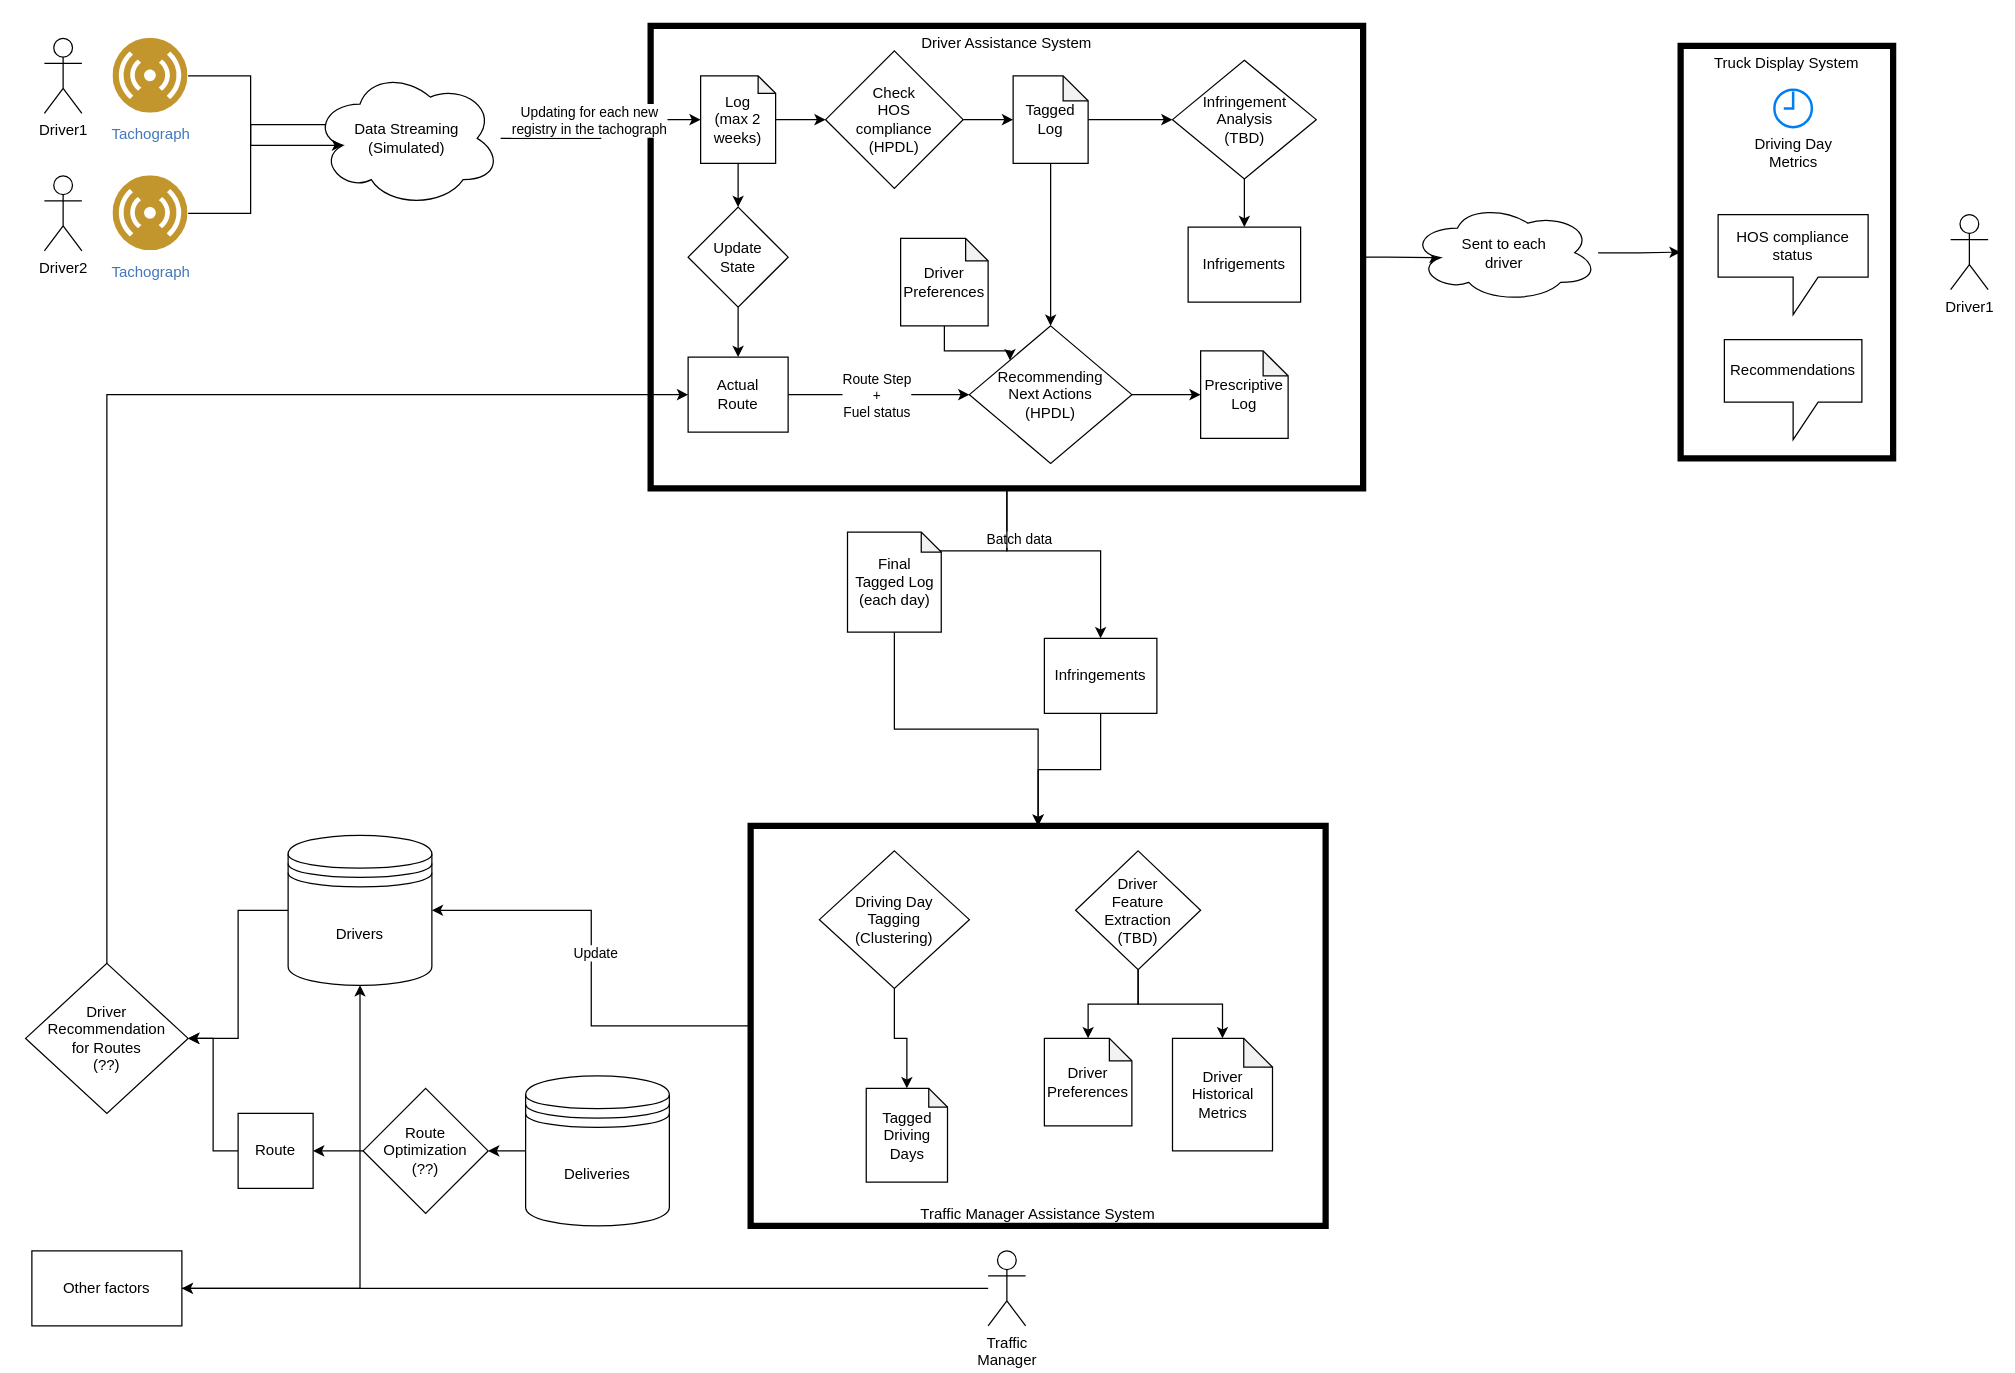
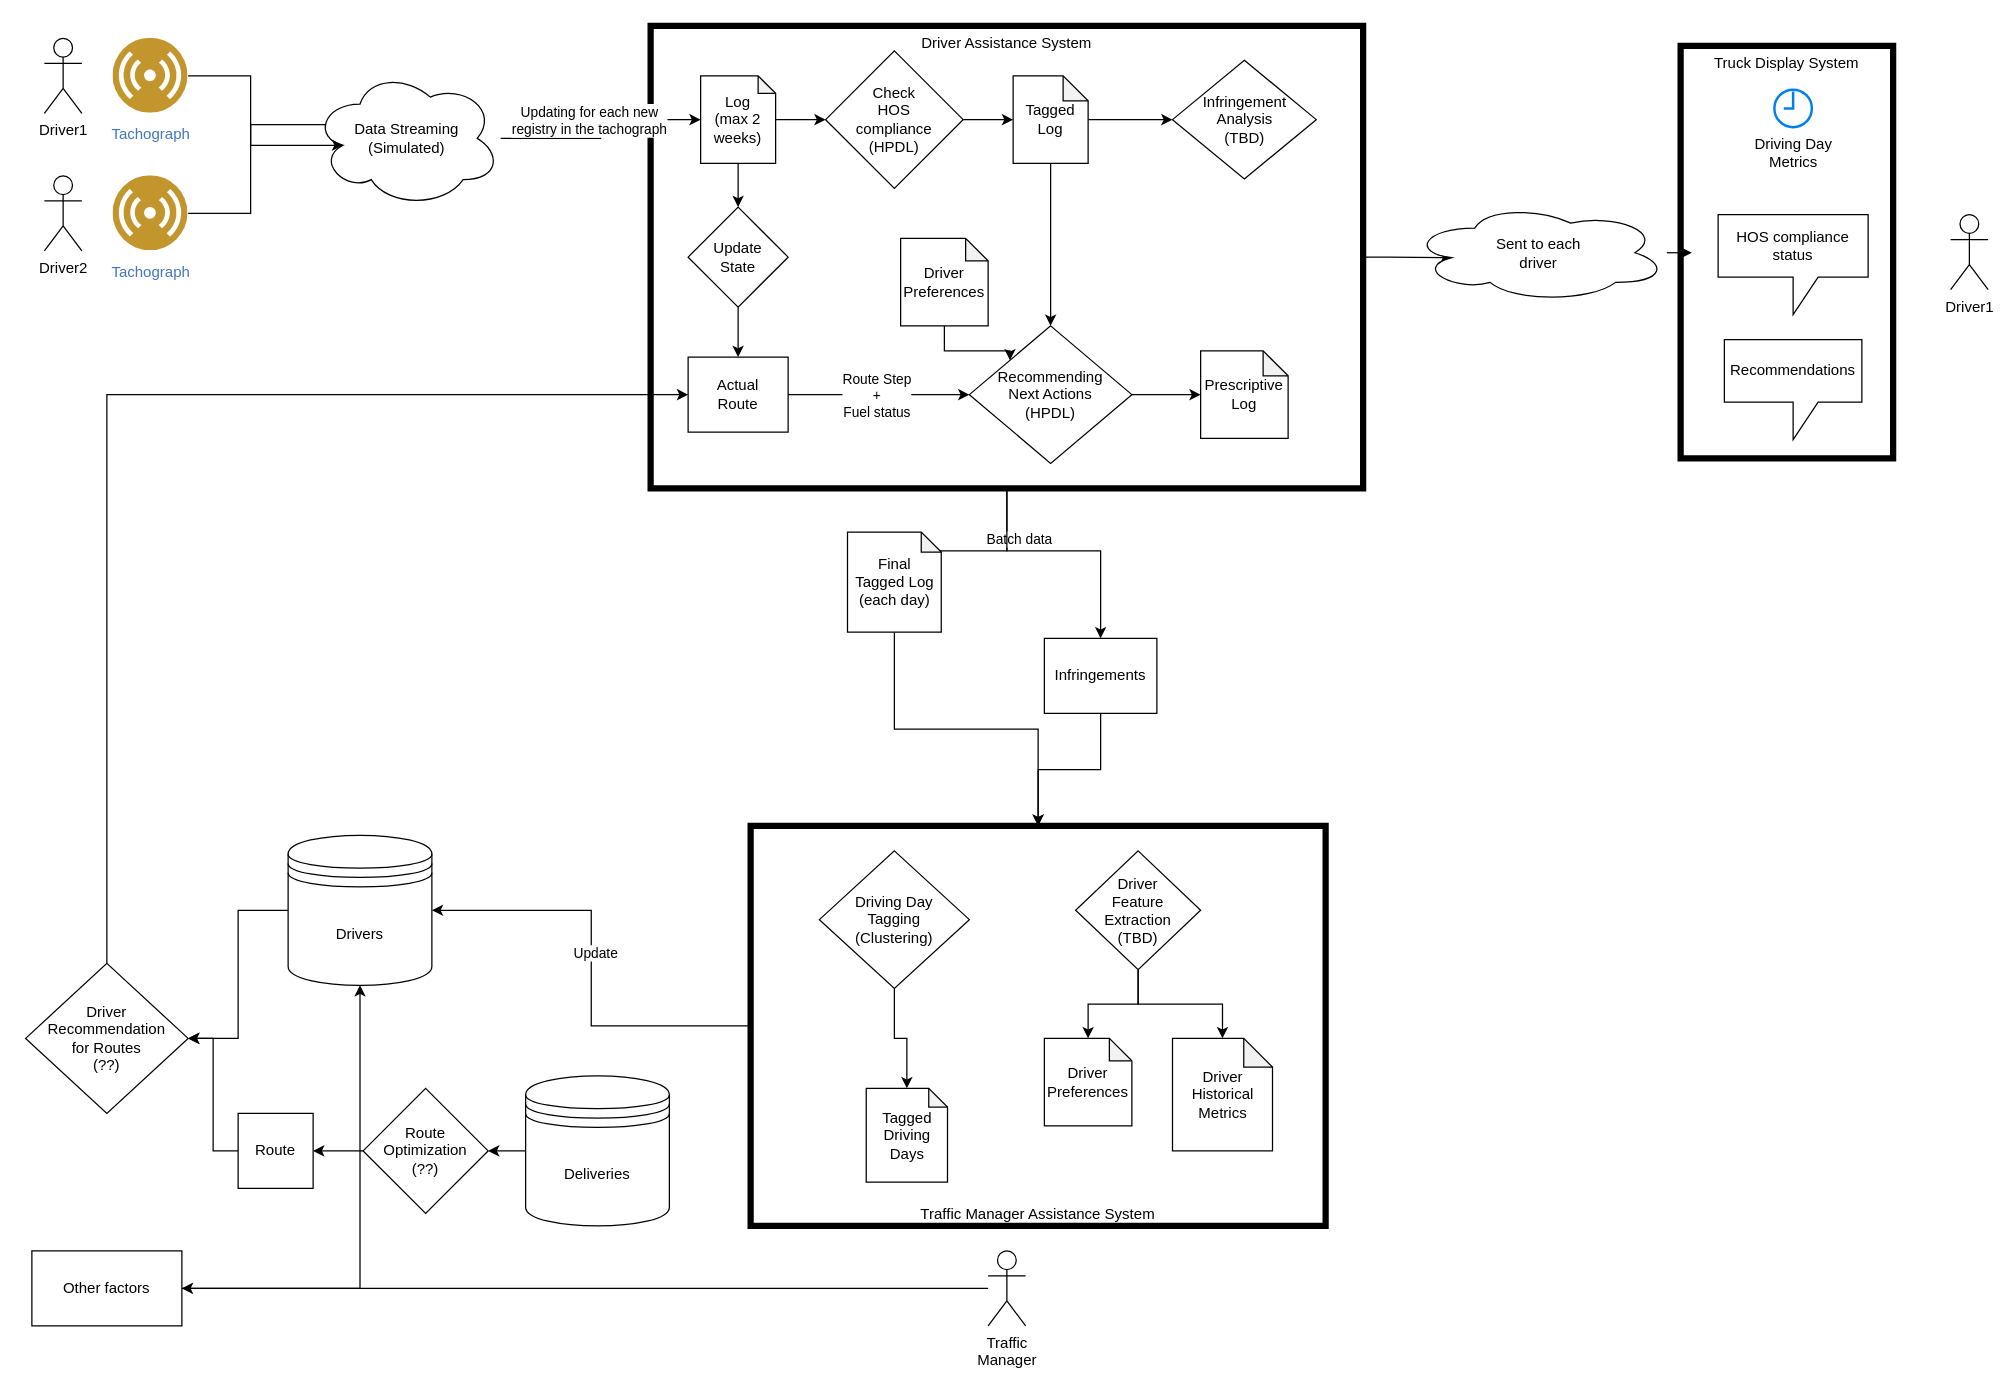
edge "Infringement Analysis (TBD)" -> "Infrigements": removed
node "Sent to each driver": size 188x99 -> 256x99
node "Infrigements": removed
